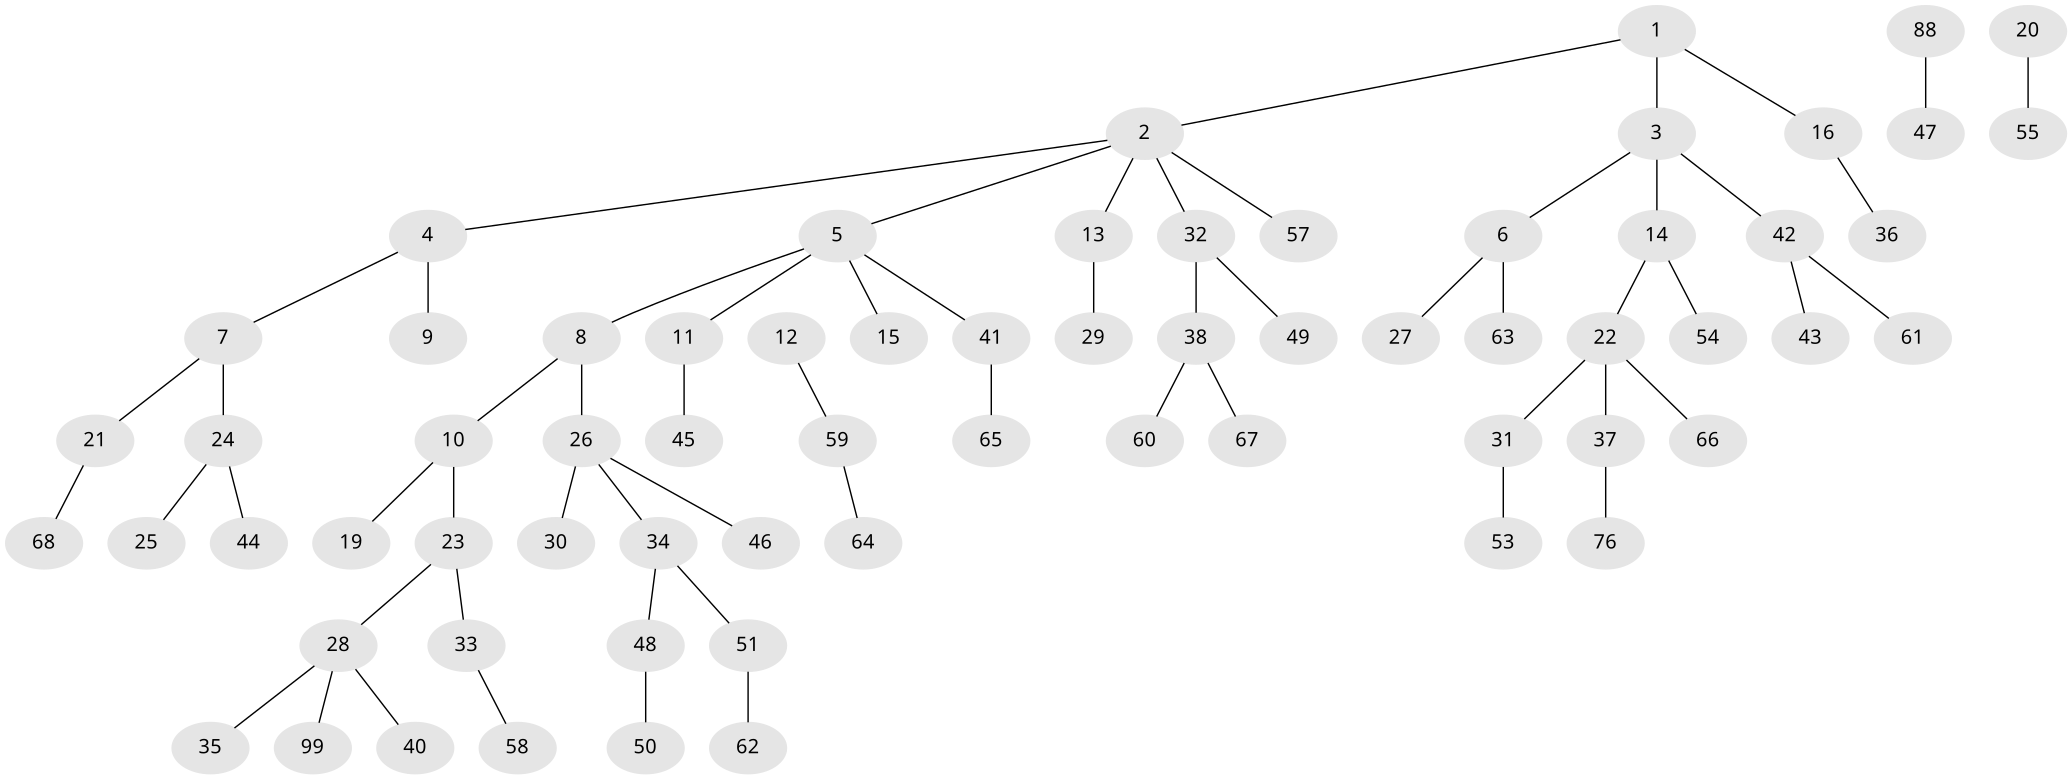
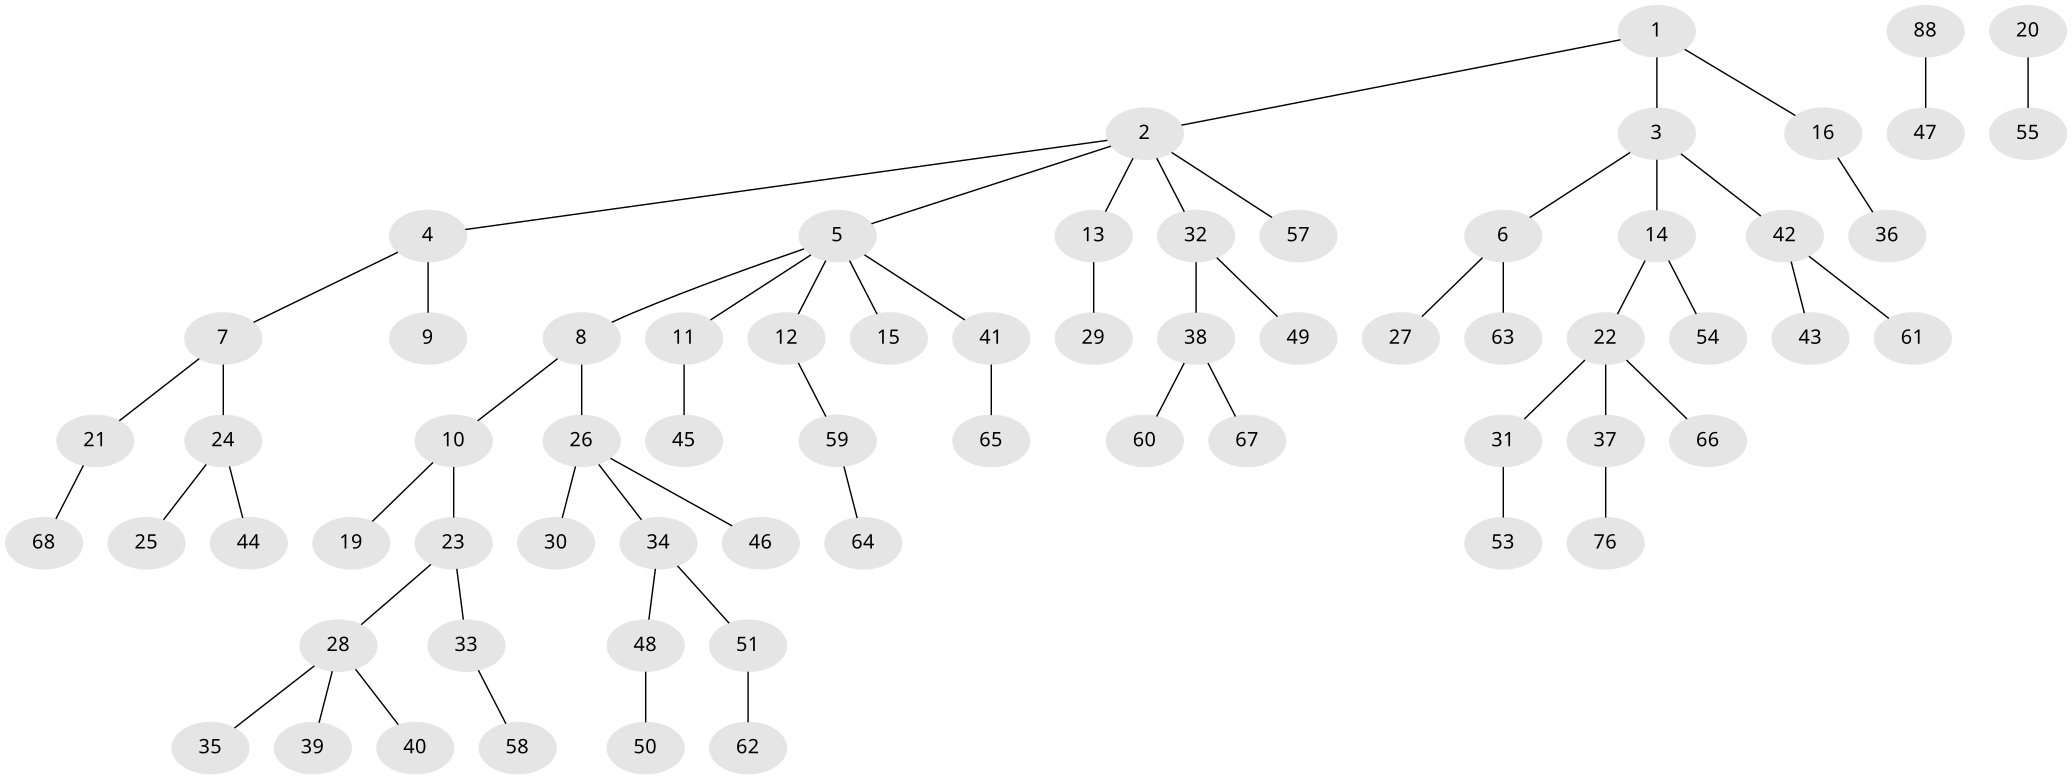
edge "5" -- "12": added
node "99": label "99" -> "39"
